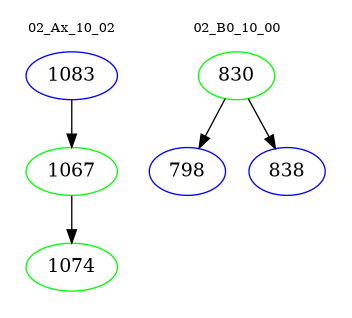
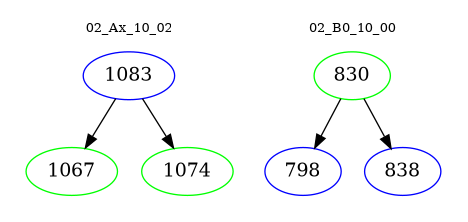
edge "1067" -> "1074": now "1083" -> "1074"
